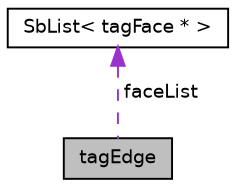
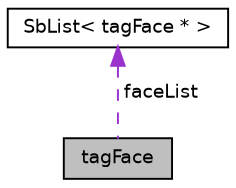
node "tagEdge": label "tagEdge" -> "tagFace"
